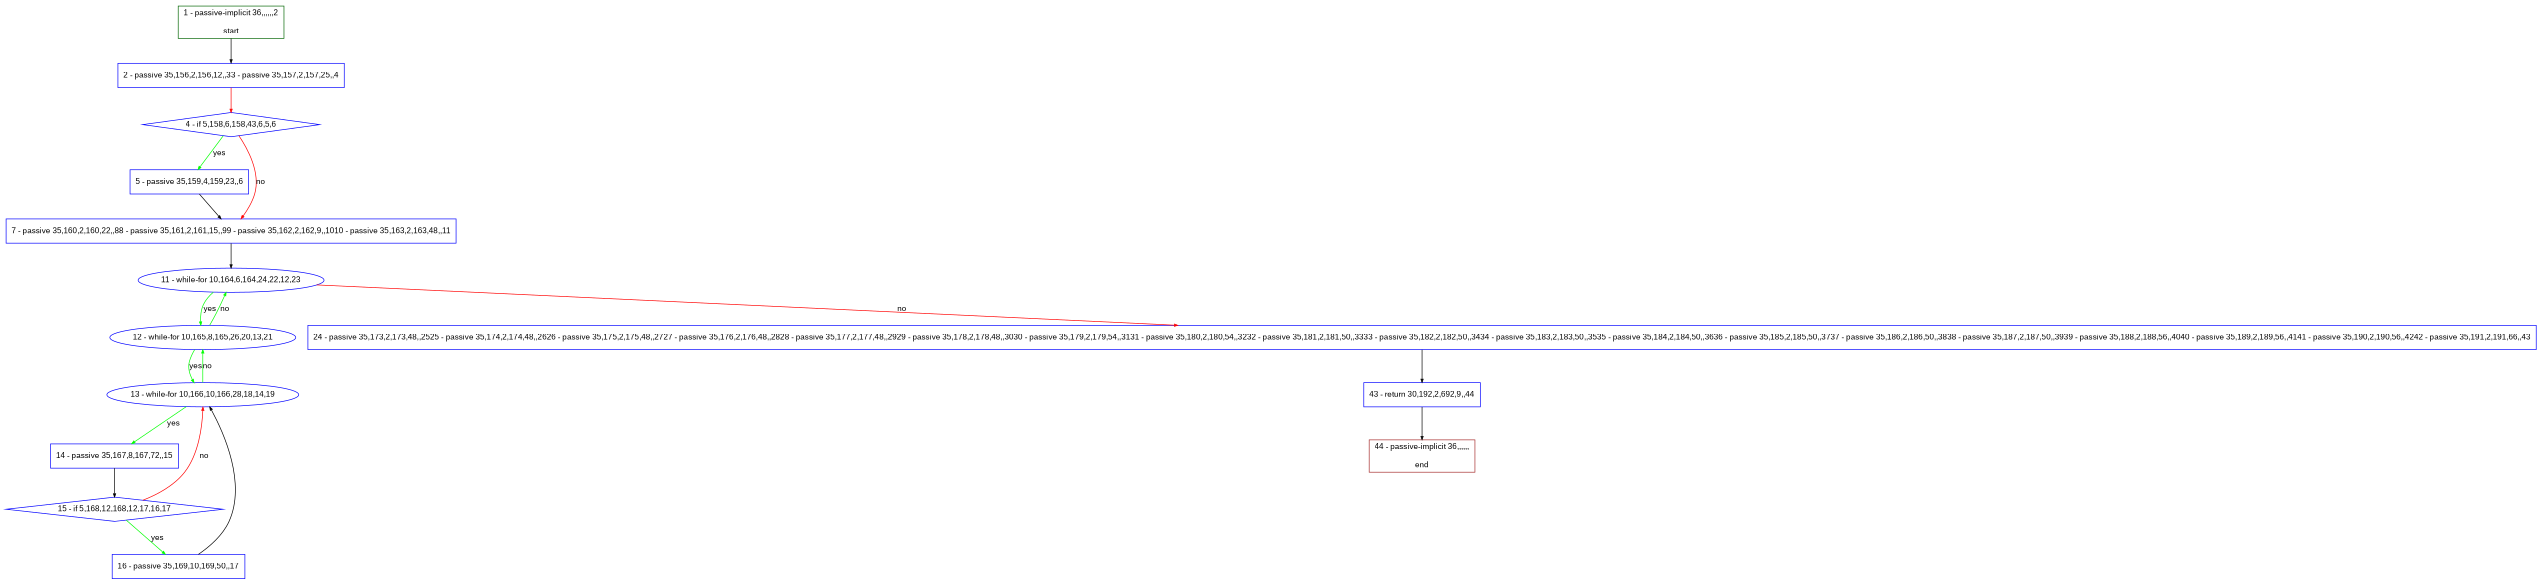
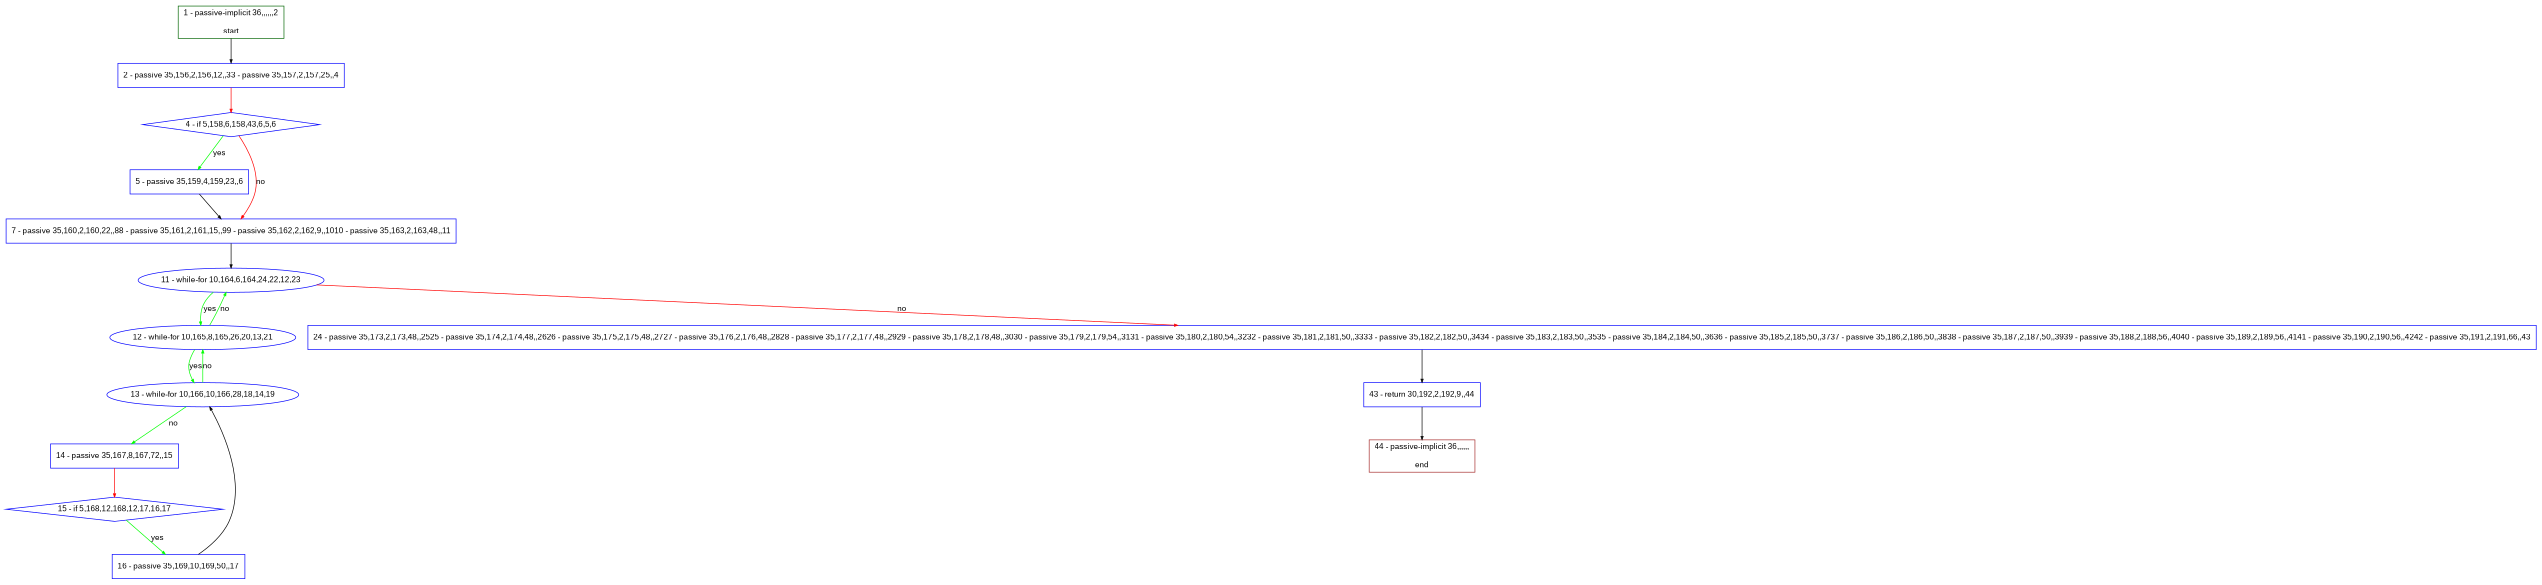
node "43 - return 30,192,2,692,9,,44": label "43 - return 30,192,2,692,9,,44" -> "43 - return 30,192,2,192,9,,44"
edge "13 - while-for 10,166,10,166,28,18,14,19" -> "14 - passive 35,167,8,167,72,,15": label "yes" -> "no"
edge "15 - if 5,168,12,168,12,17,16,17" -> "13 - while-for 10,166,10,166,28,18,14,19": removed, label "no"
edge "14 - passive 35,167,8,167,72,,15" -> "15 - if 5,168,12,168,12,17,16,17": color #000000 -> #ff0000
